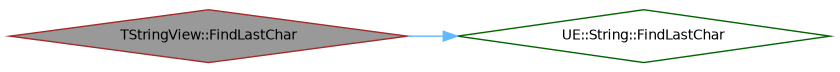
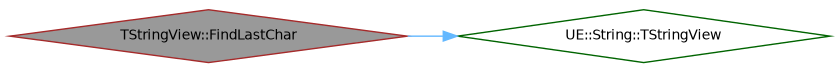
node "UE::String::FindLastChar": label "UE::String::FindLastChar" -> "UE::String::TStringView"
